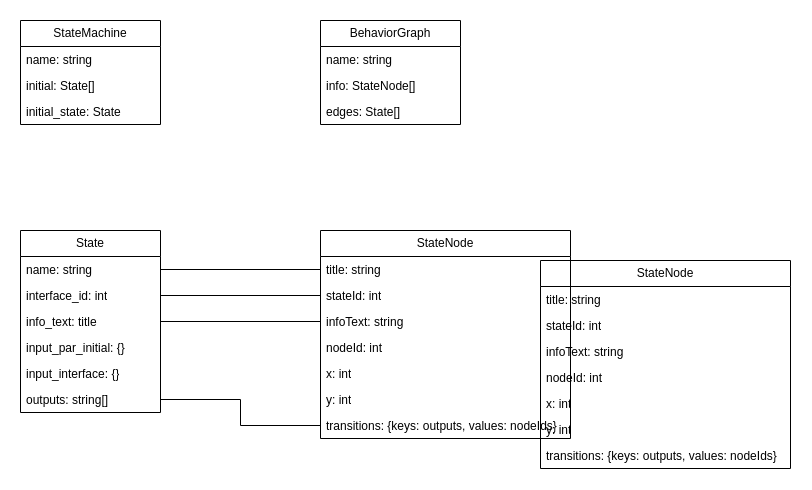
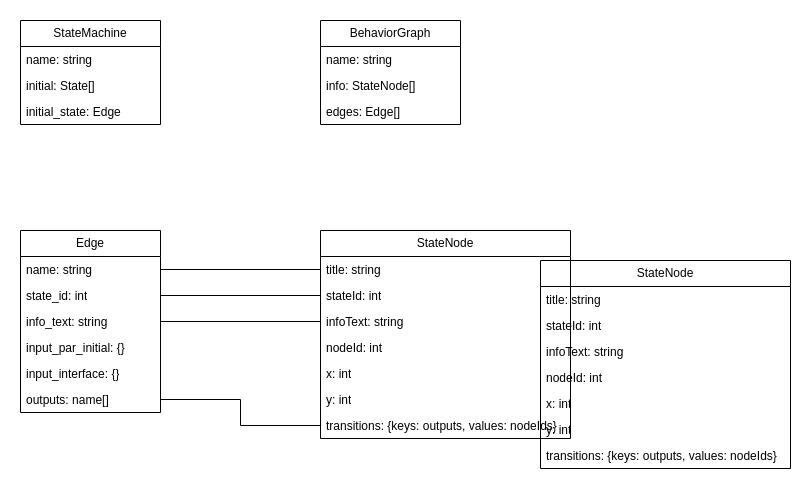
node "initial_state: State": label "initial_state: State" -> "initial_state: Edge"
node "edges: State[]": label "edges: State[]" -> "edges: Edge[]"
node "State": label "State" -> "Edge"
node "interface_id: int": label "interface_id: int" -> "state_id: int"
node "info_text: title": label "info_text: title" -> "info_text: string"
node "outputs: string[]": label "outputs: string[]" -> "outputs: name[]"
